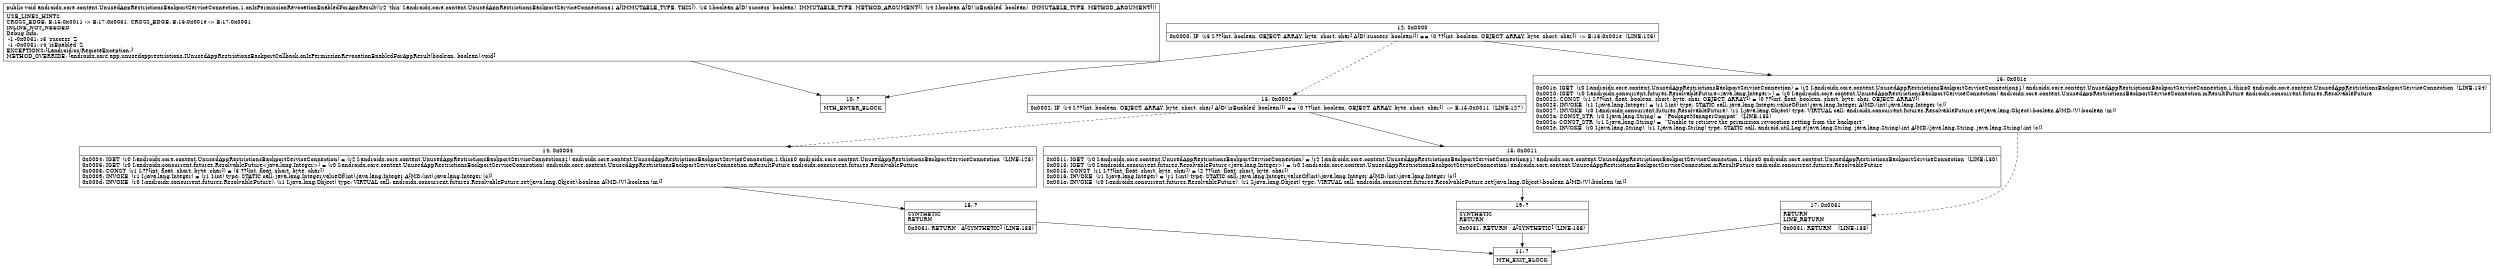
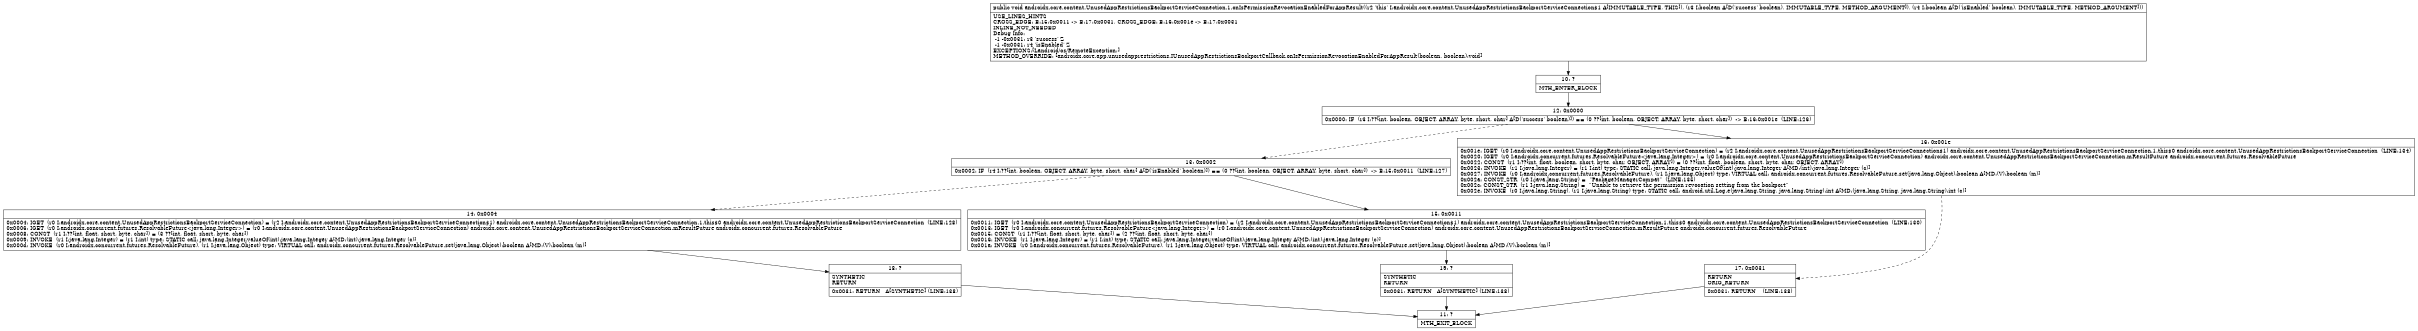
edge "12: 0x0000" -> "10: ?": reversed
node "17: 0x0031": text "LINE_RETURN" -> "ORIG_RETURN"
